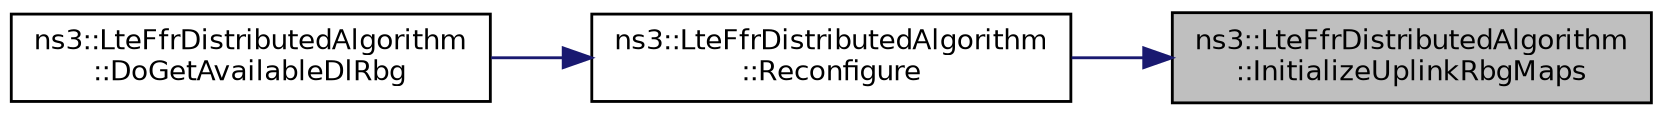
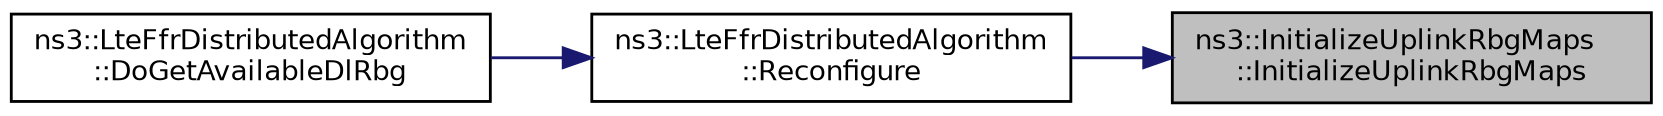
node "ns3::LteFfrDistributedAlgorithm ::InitializeUplinkRbgMaps": label "ns3::LteFfrDistributedAlgorithm ::InitializeUplinkRbgMaps" -> "ns3::InitializeUplinkRbgMaps ::InitializeUplinkRbgMaps"
